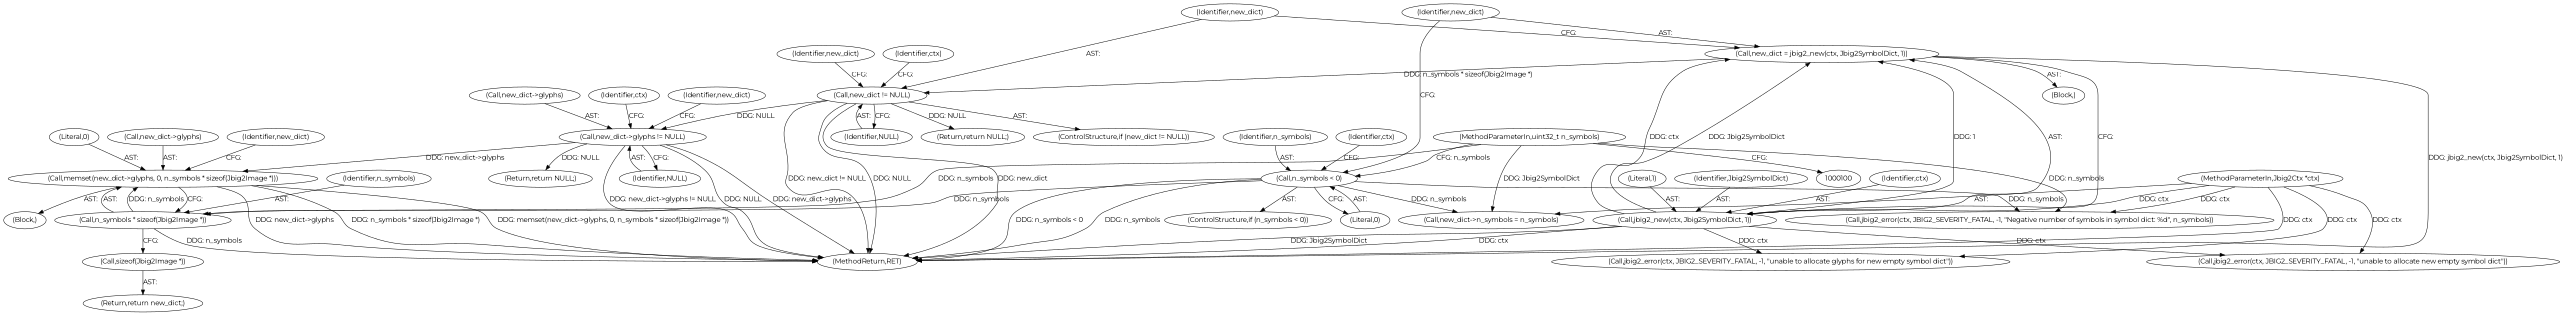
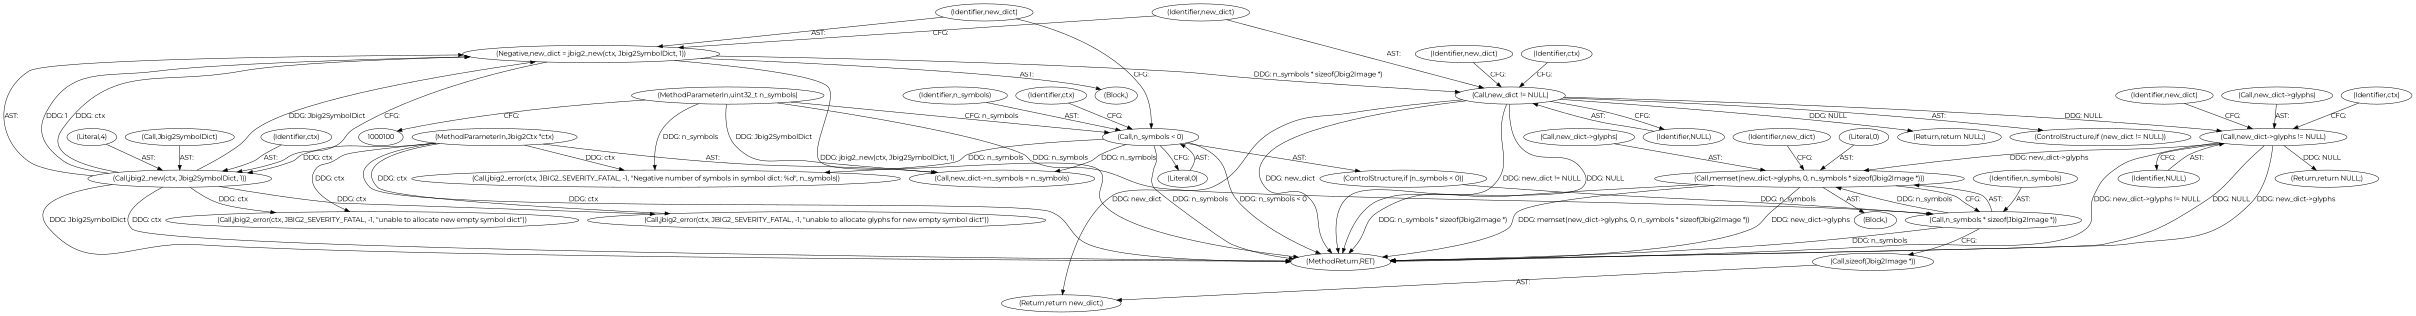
node "(Call,new_dict = jbig2_new(ctx, Jbig2SymbolDict, 1))": label "(Call,new_dict = jbig2_new(ctx, Jbig2SymbolDict, 1))" -> "(Negative,new_dict = jbig2_new(ctx, Jbig2SymbolDict, 1))"
edge "(Call,new_dict != NULL)" -> "(Return,return new_dict;)": added, label "DDG: new_dict"
node "(Literal,1)": label "(Literal,1)" -> "(Literal,4)"
node "(Identifier,Jbig2SymbolDict)": label "(Identifier,Jbig2SymbolDict)" -> "(Call,Jbig2SymbolDict)"
edge "(Call,n_symbols < 0)" -> "(Call,n_symbols * sizeof(Jbig2Image *))": now "(ControlStructure,if (n_symbols < 0))" -> "(Call,n_symbols * sizeof(Jbig2Image *))"
